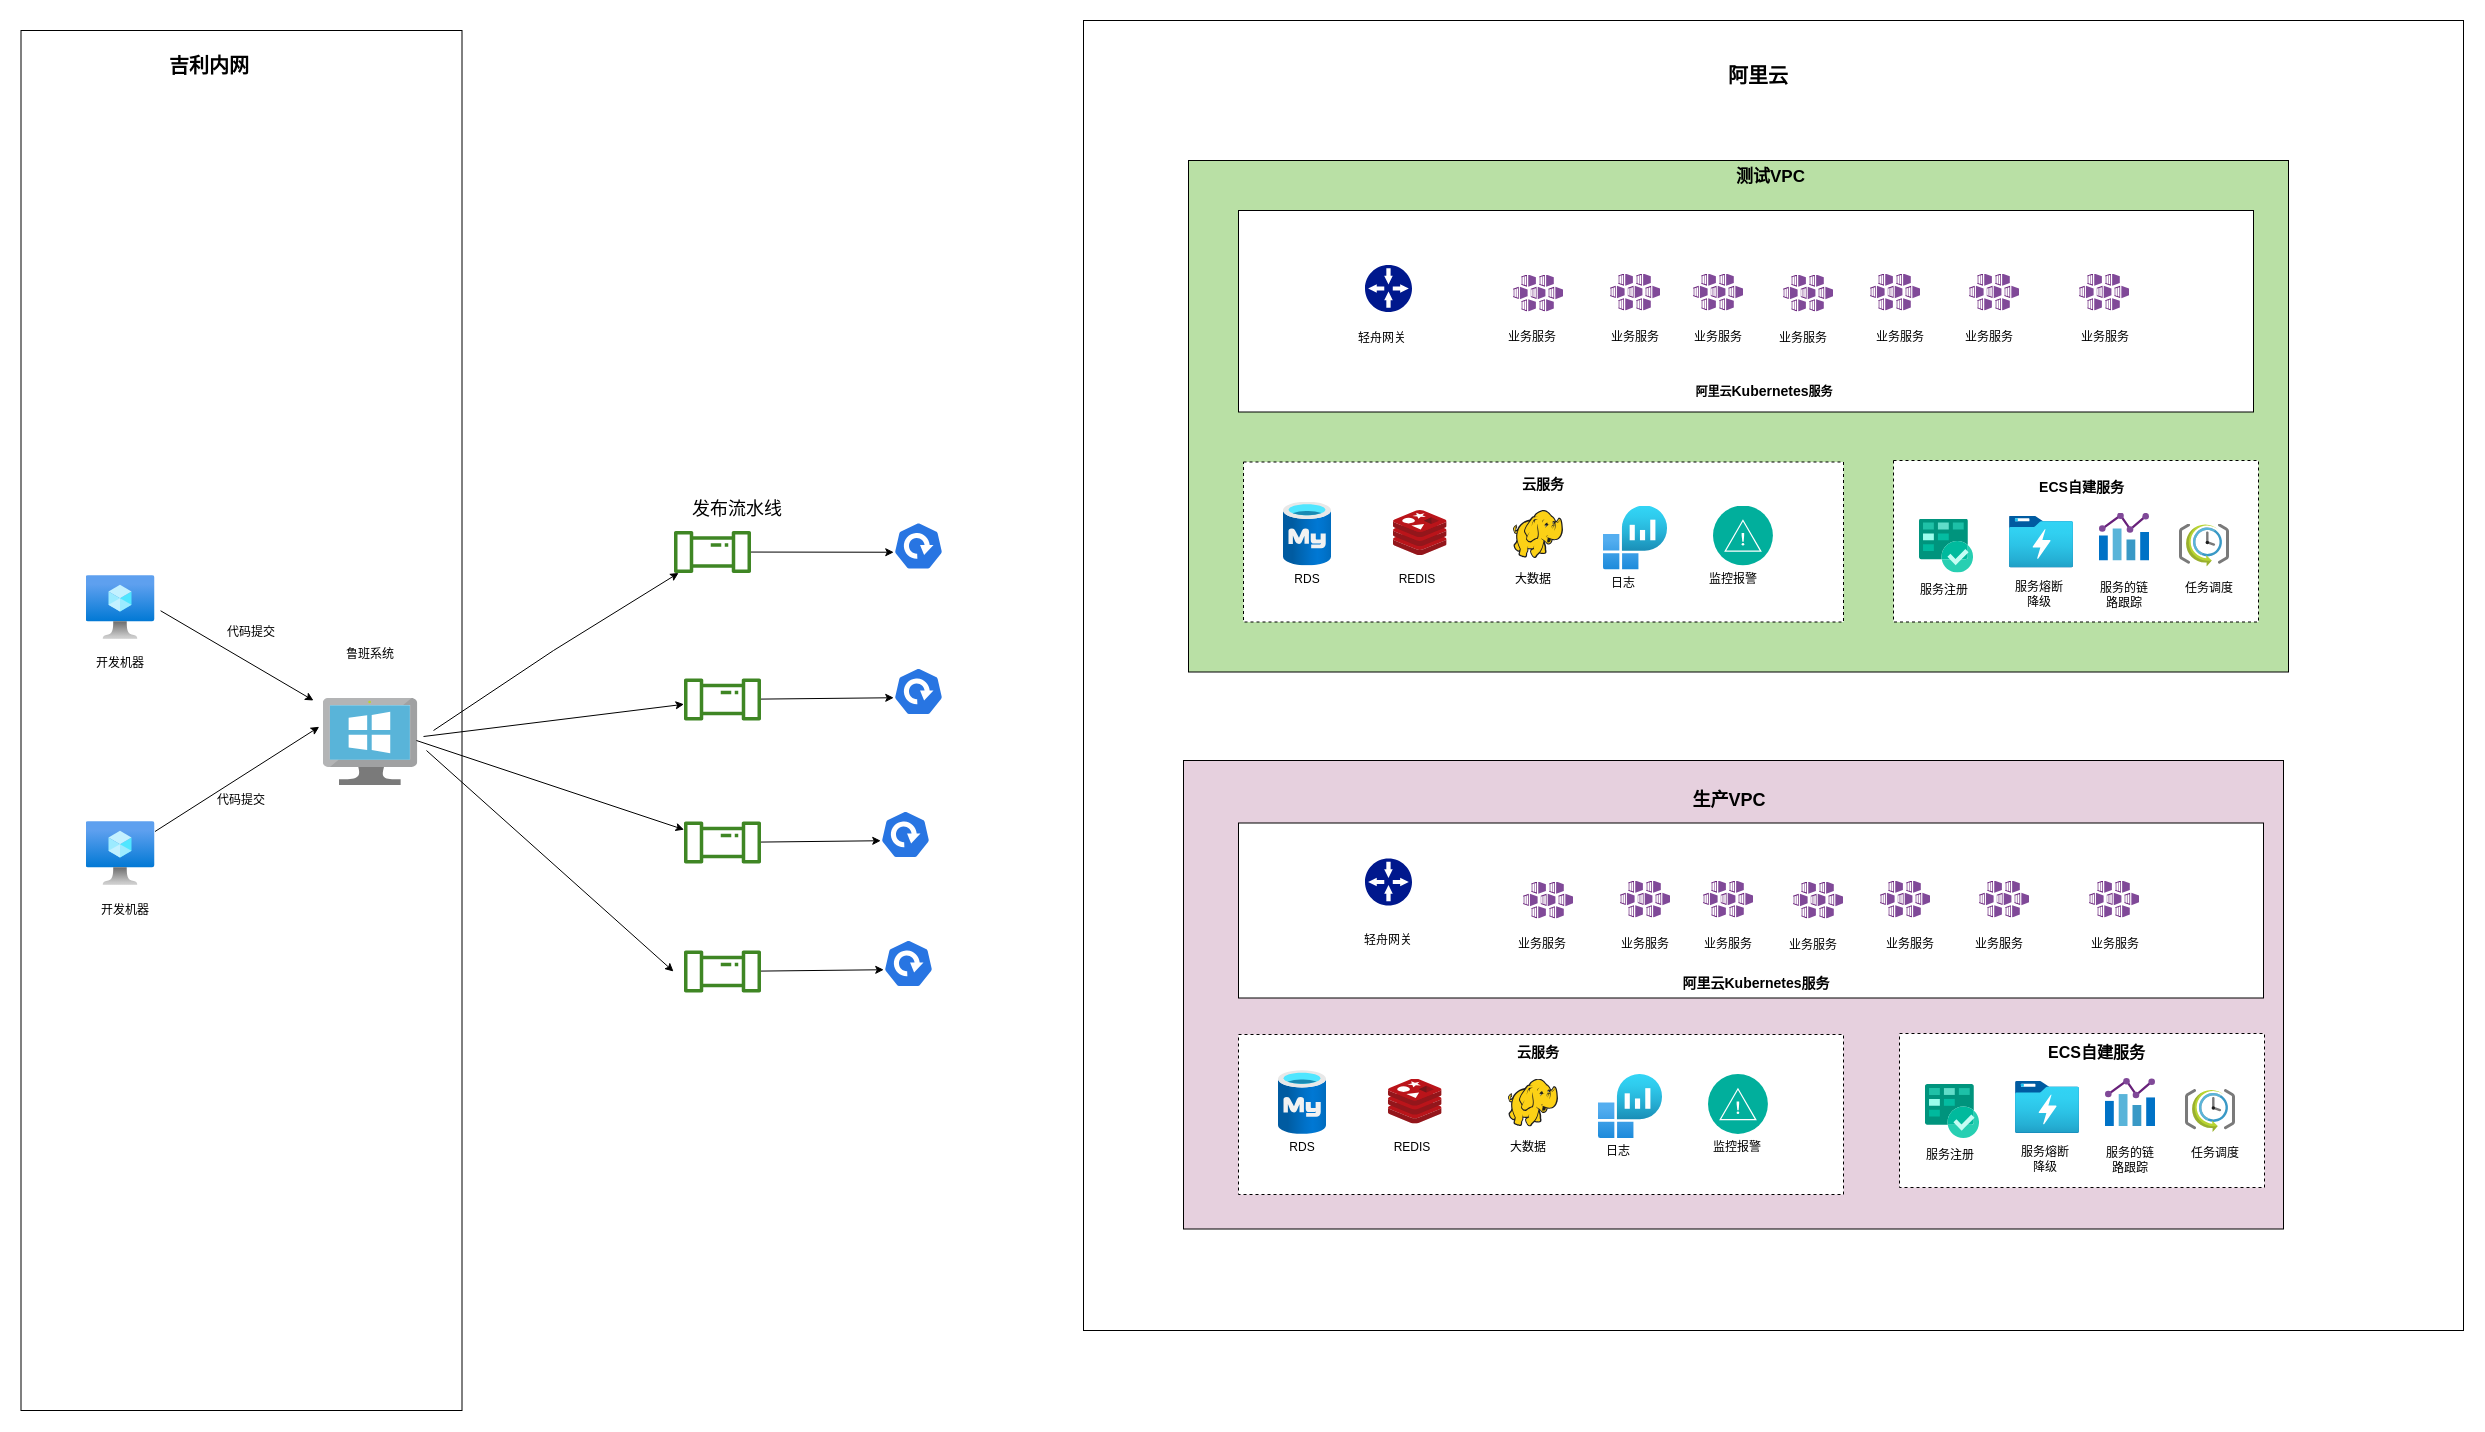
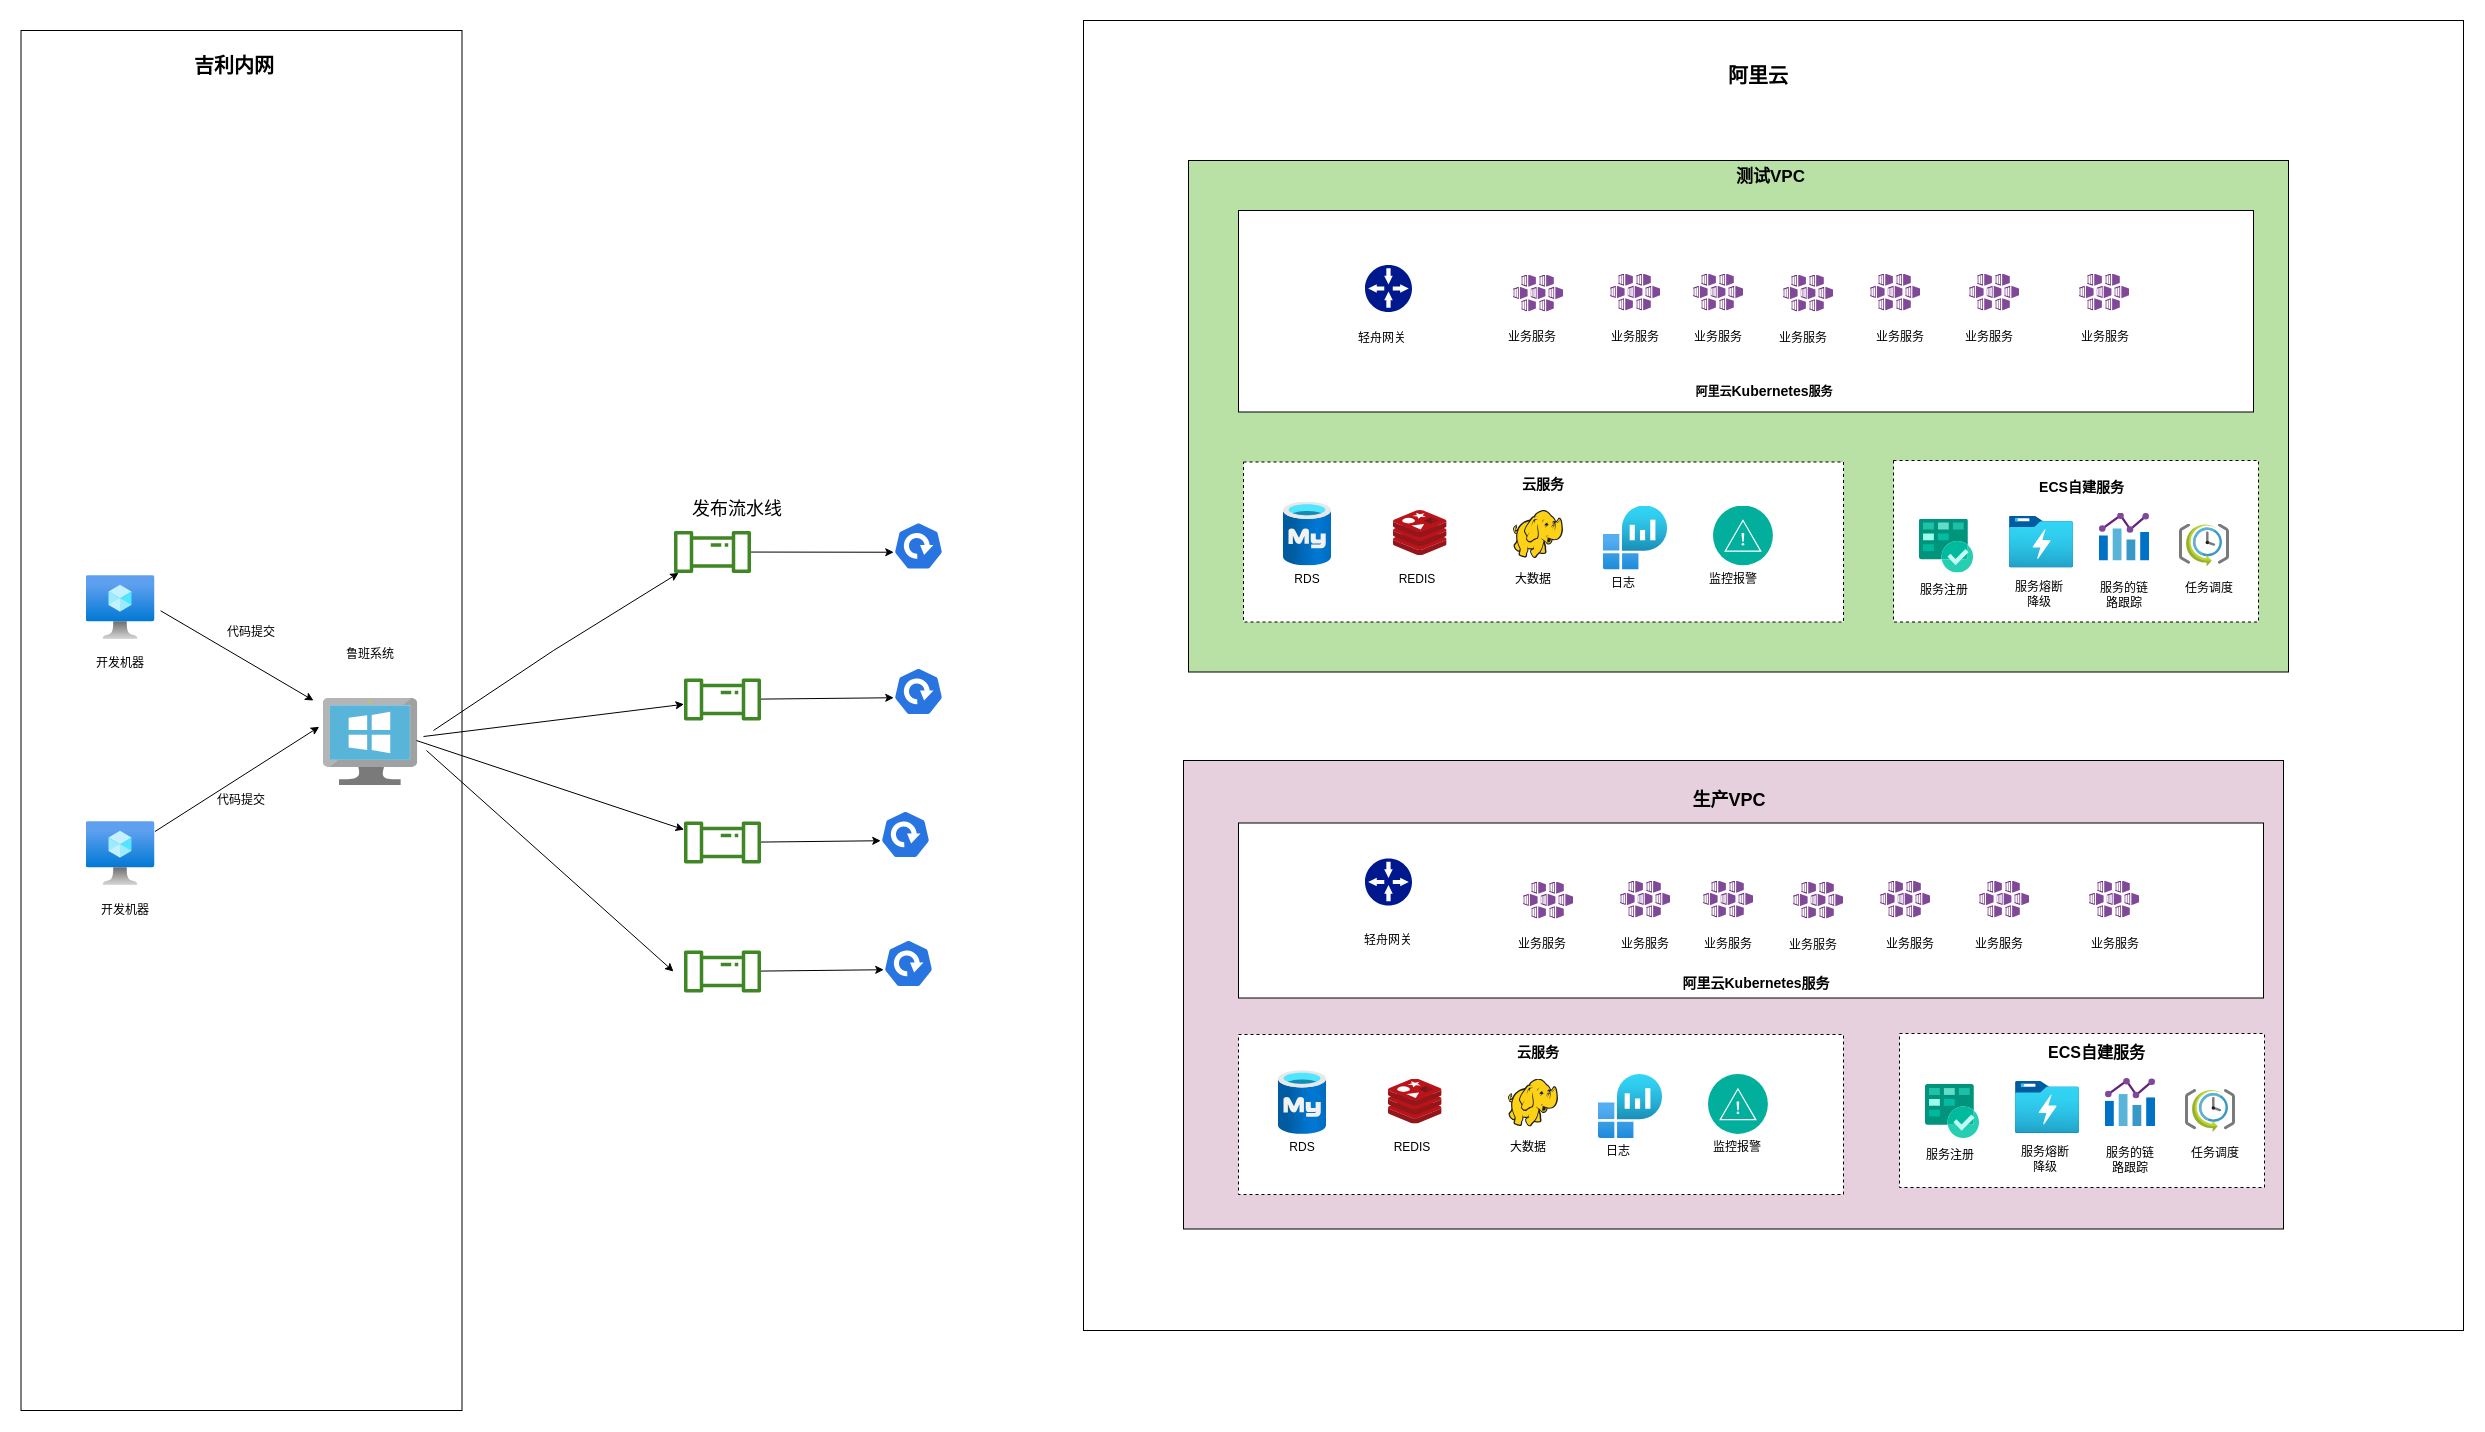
node "吉利内网": moved (210, 66) -> (235, 66)
